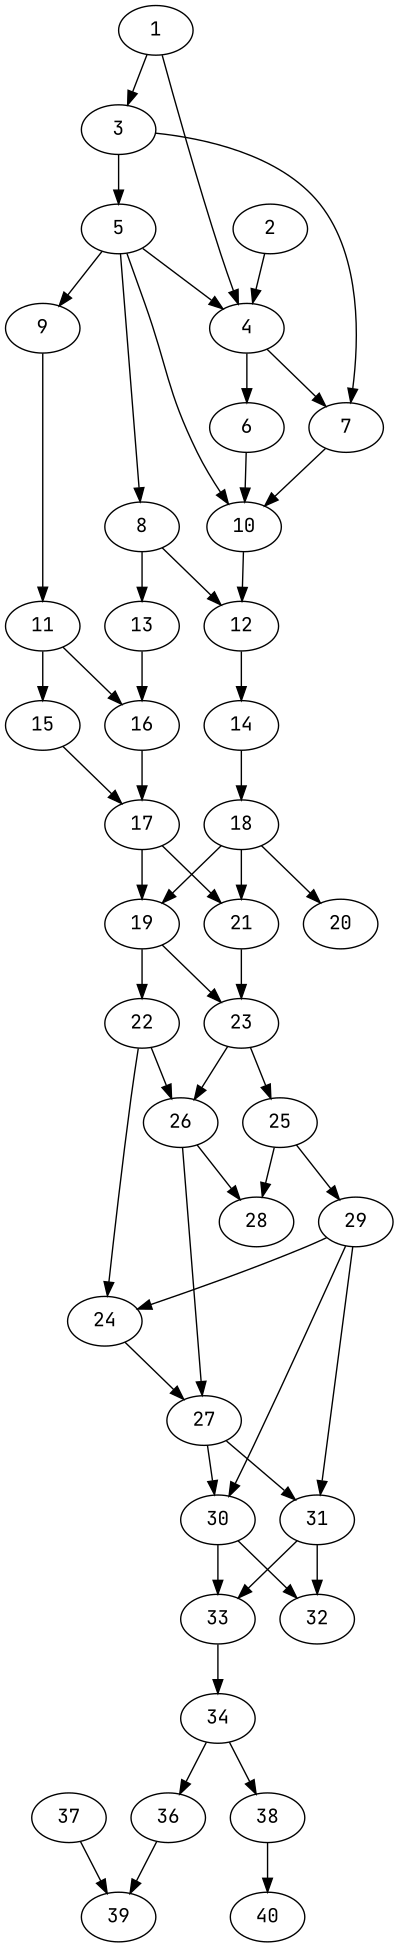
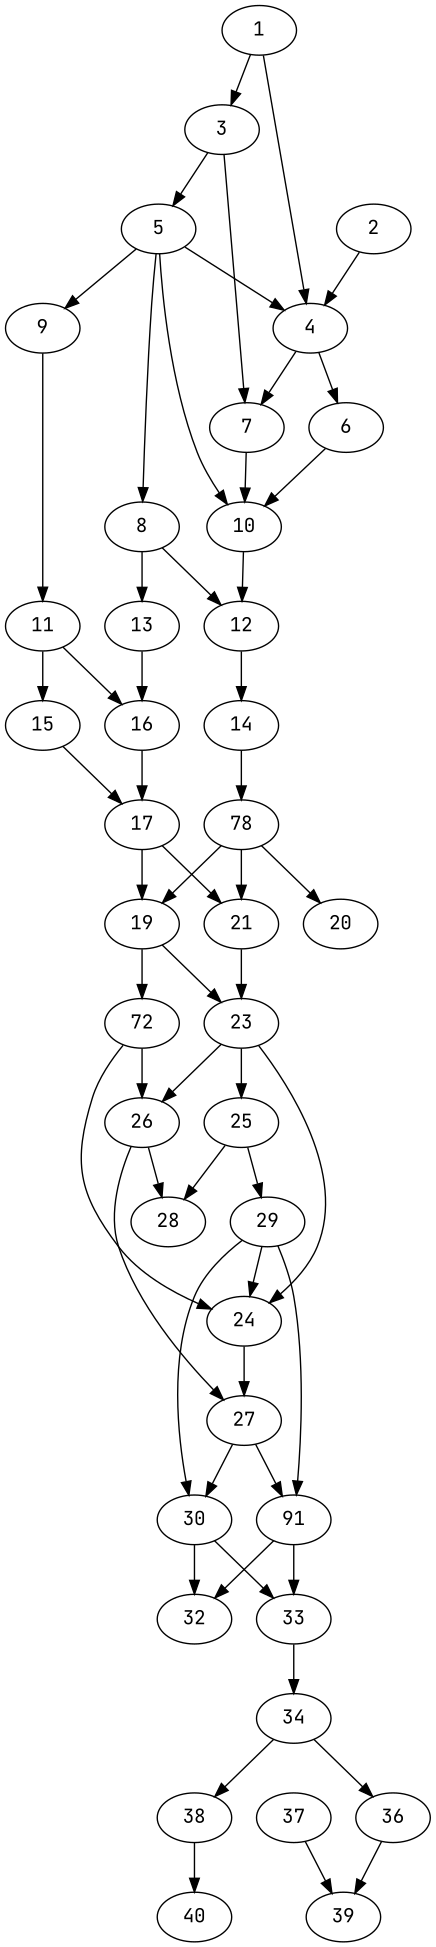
node "18": label "18" -> "78"
node "22": label "22" -> "72"
edge "23" -> "24": added
node "31": label "31" -> "91"
